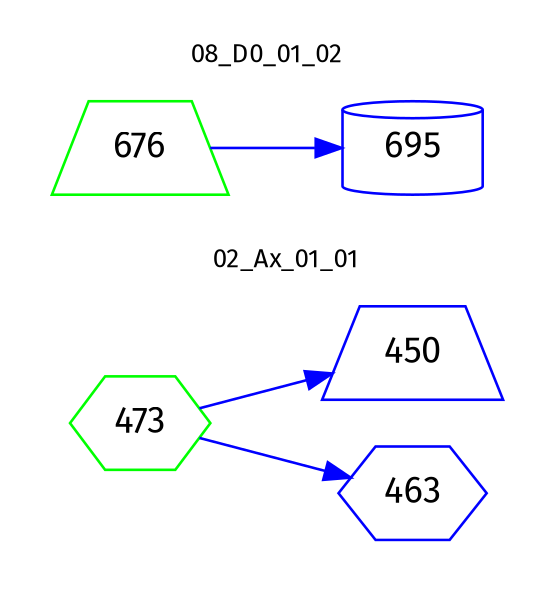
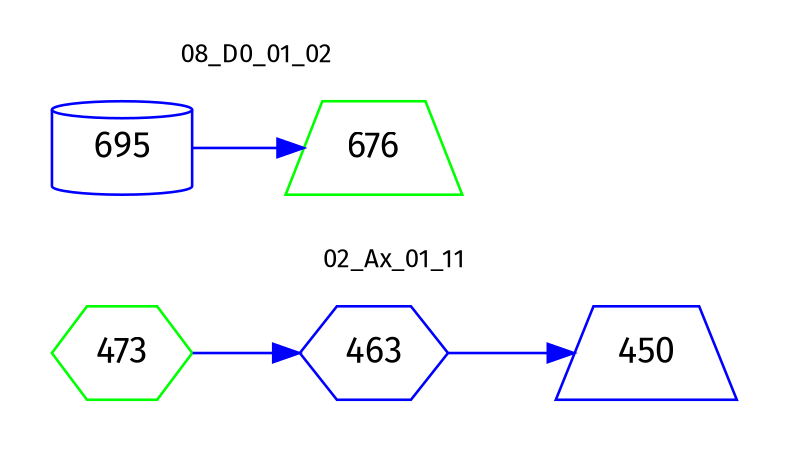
edge "676" -> "695": reversed
cluster "02_Ax_01_01": label "02_Ax_01_01" -> "02_Ax_01_11"
edge "473" -> "450": now "463" -> "450"
